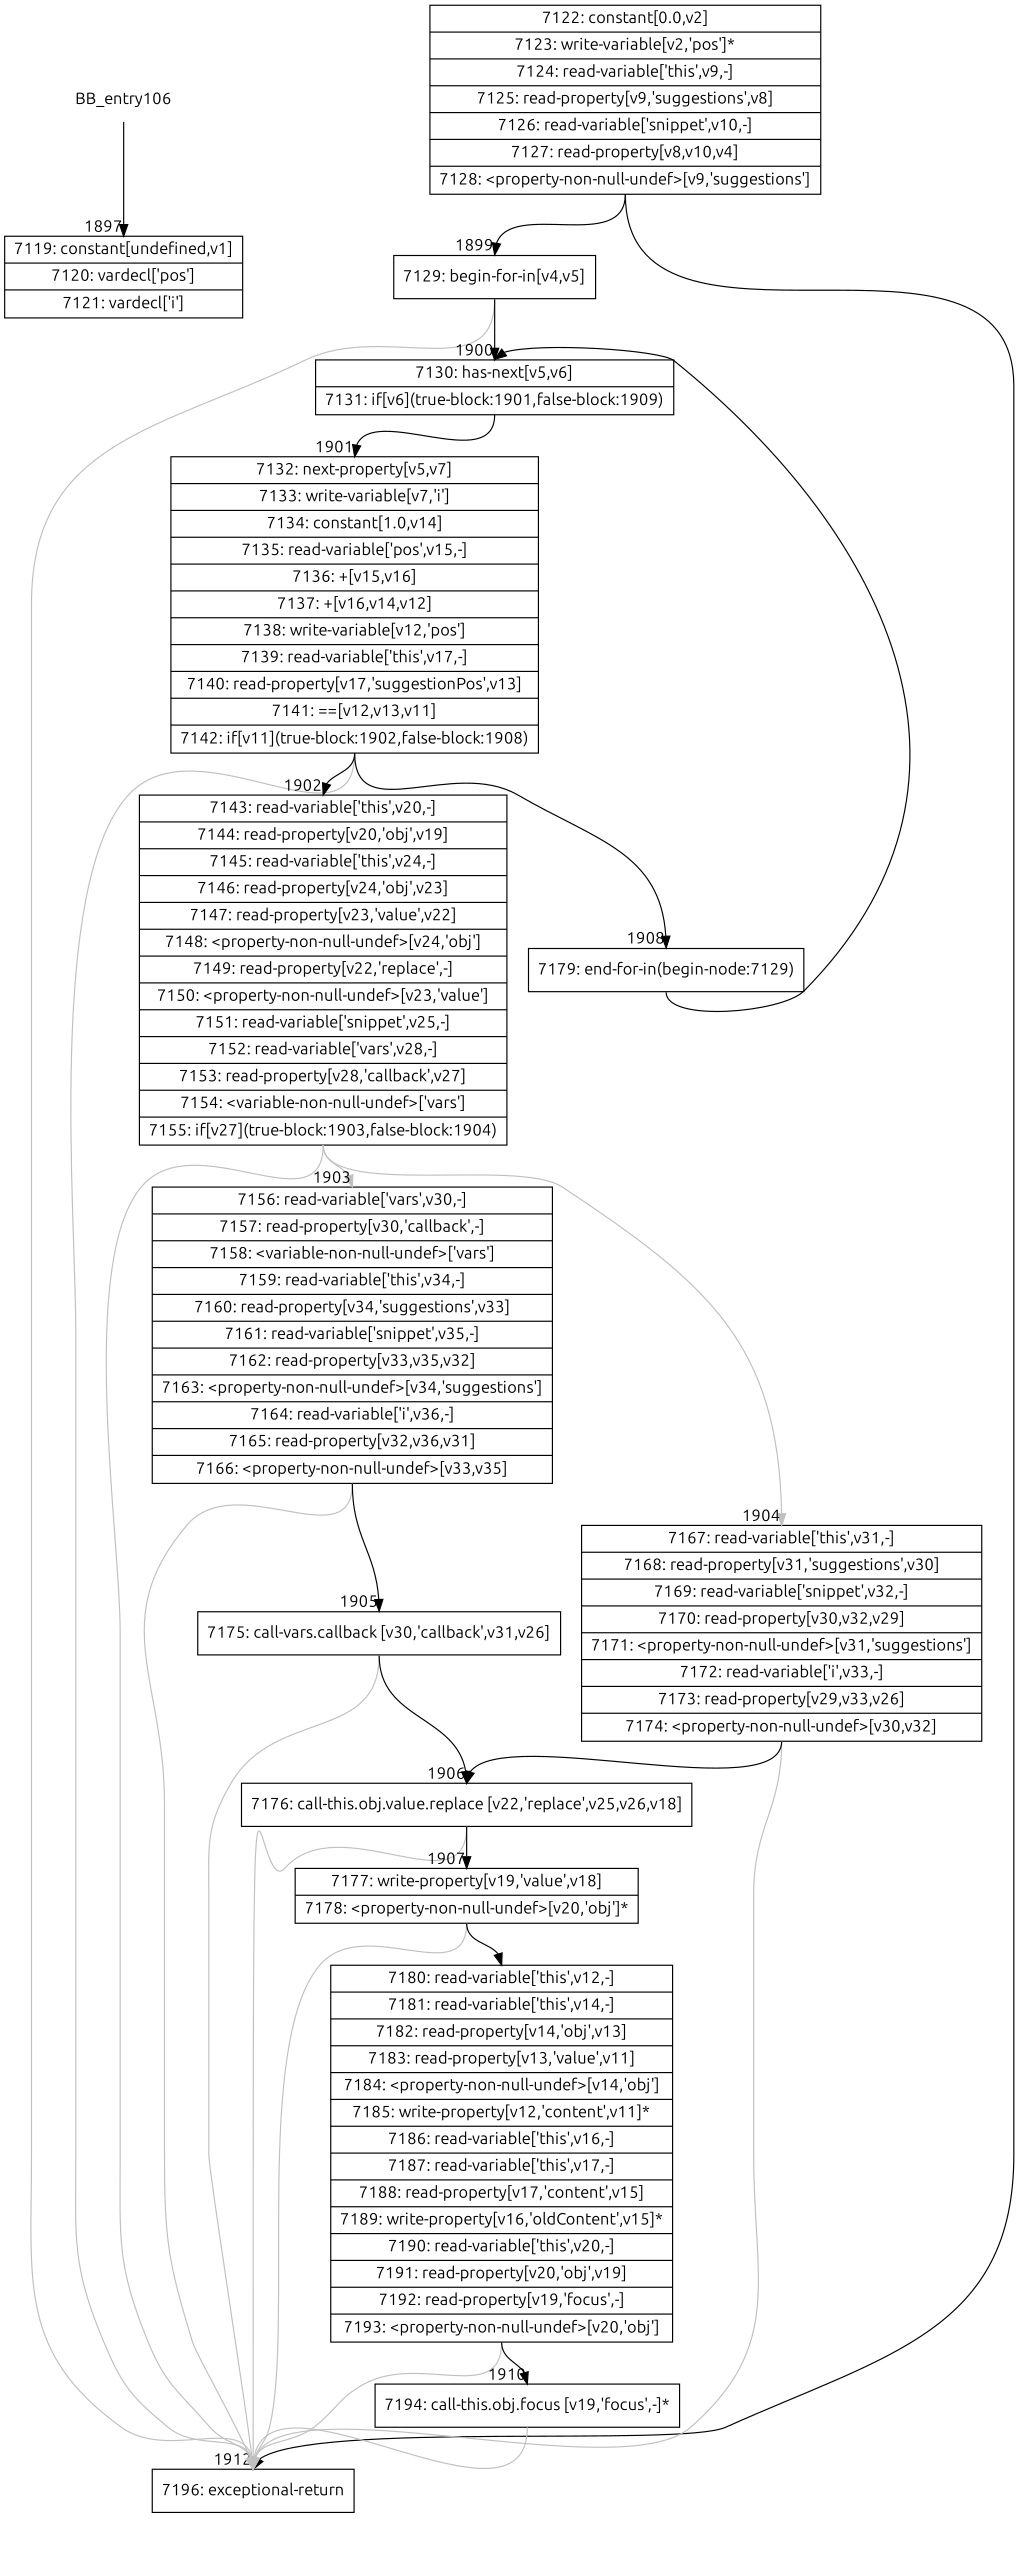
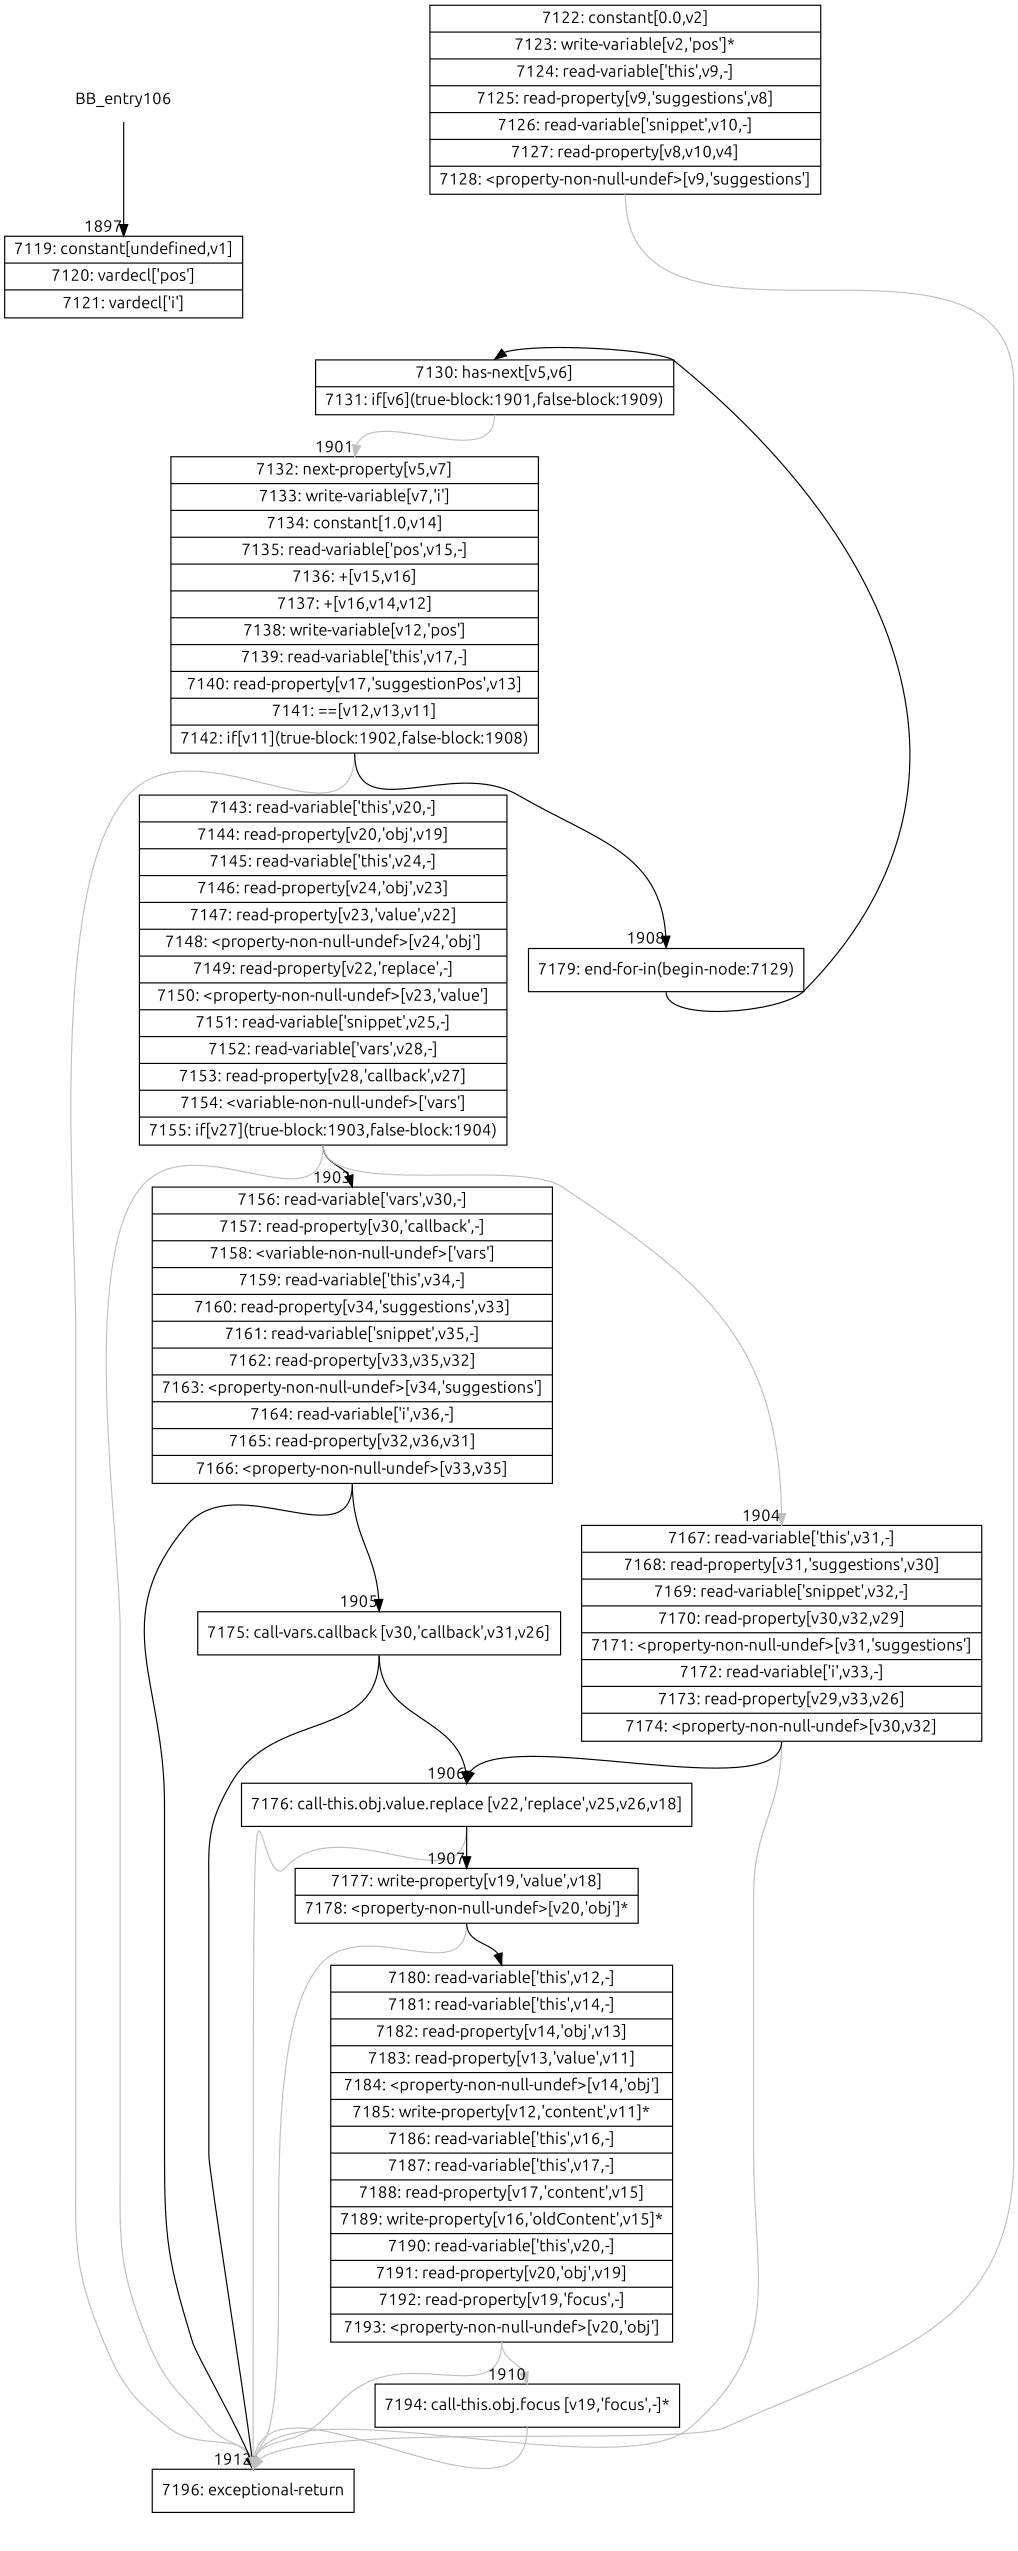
node "7129: begin-for-in[v4,v5]": removed
edge "7130: has-next[v5,v6]" -> "7132: next-property[v5,v7]": color black -> gray
edge "7132: next-property[v5,v7]" -> "7143: read-variable['this',v20,-]": removed
edge "7143: read-variable['this',v20,-]" -> "7156: read-variable['vars',v30,-]": color gray -> black
edge "7122: constant[0.0,v2]" -> "7196: exceptional-return": color black -> gray
edge "7156: read-variable['vars',v30,-]" -> "7196: exceptional-return": color gray -> black
edge "7175: call-vars.callback [v30,'callback',v31,v26]" -> "7196: exceptional-return": color gray -> black
edge "7180: read-variable['this',v12,-]" -> "7194: call-this.obj.focus [v19,'focus',-]*": color black -> gray
